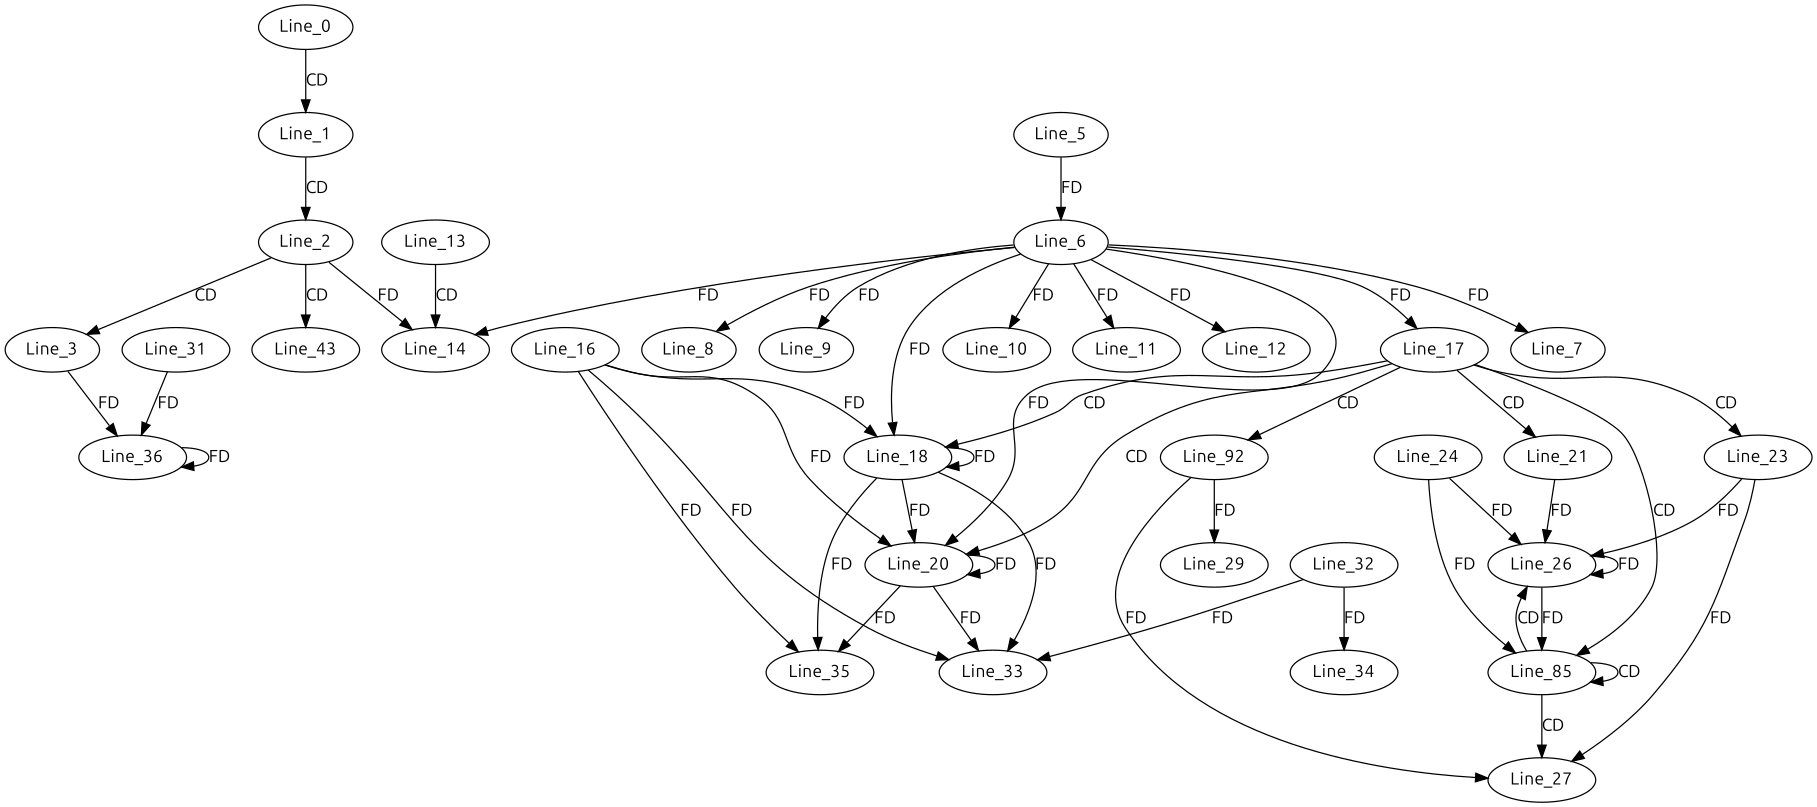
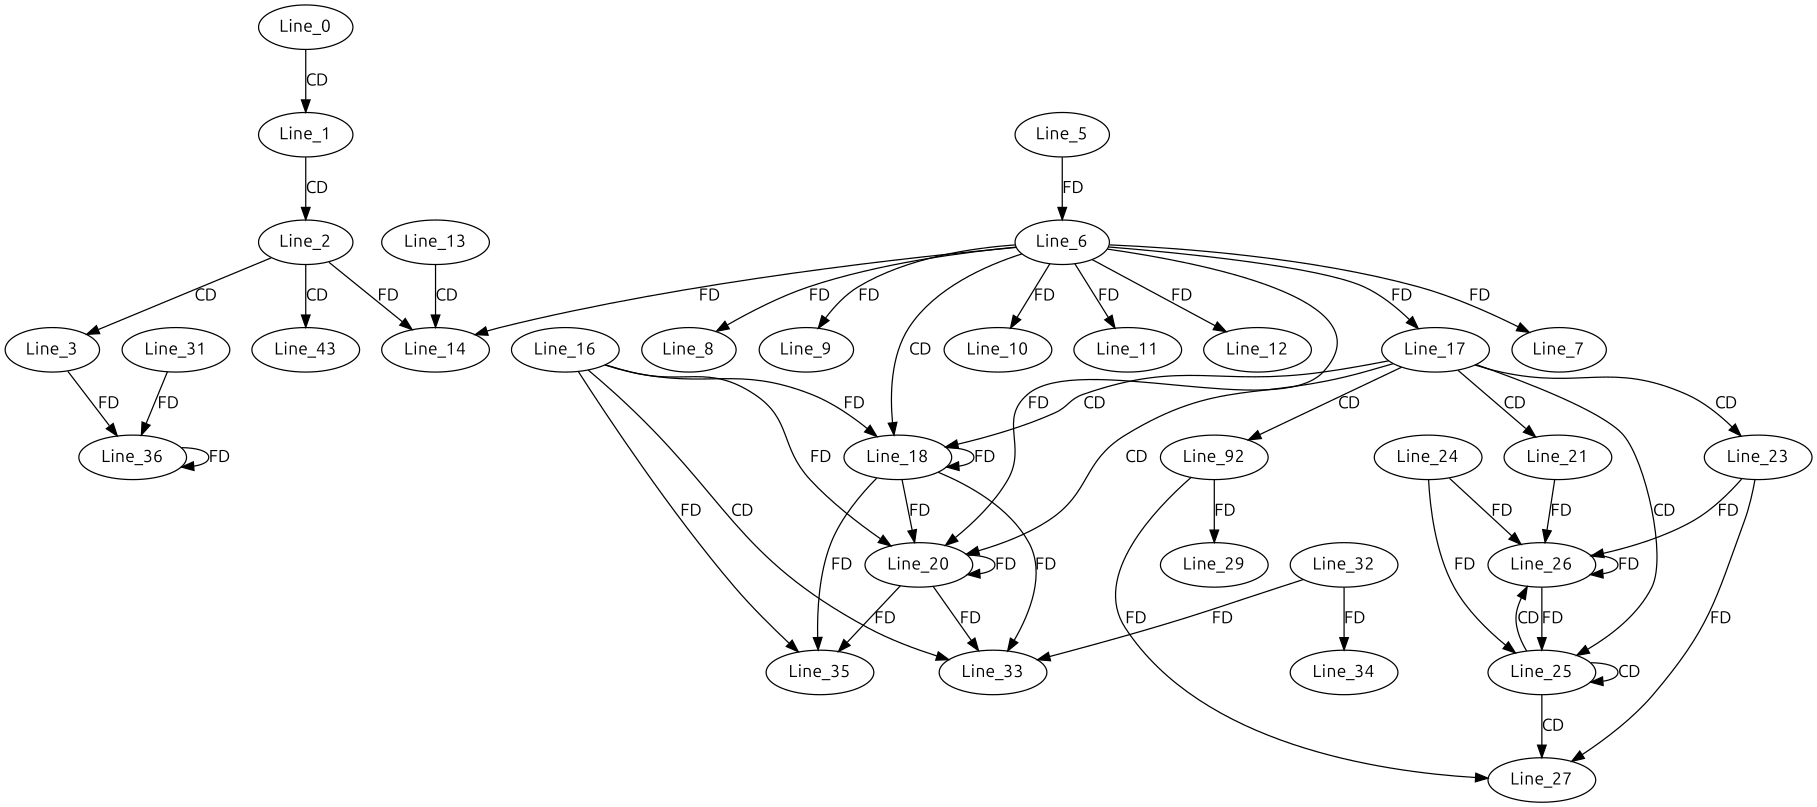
edge "Line_6" -> "Line_18": label "FD" -> "CD"
edge "Line_16" -> "Line_33": label "FD" -> "CD"
node "Line_85": label "Line_85" -> "Line_25"
